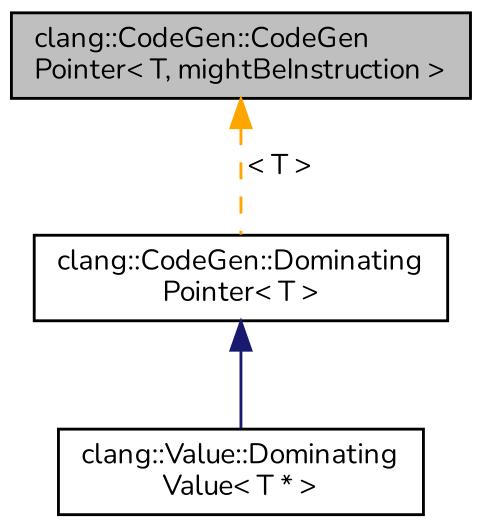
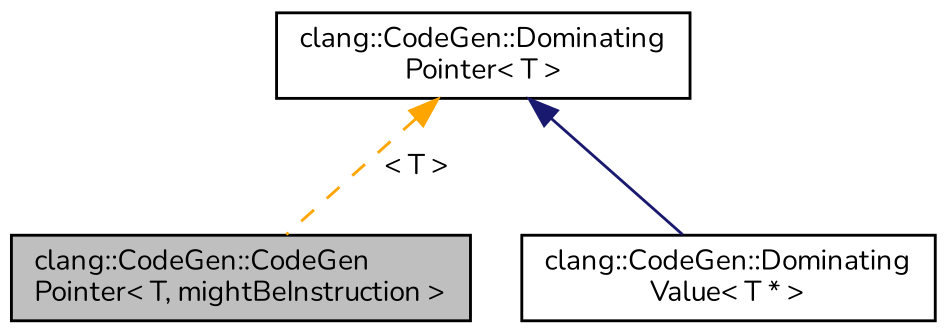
edge "clang::CodeGen::Dominating Pointer< T >" -> "clang::CodeGen::CodeGen Pointer< T, mightBeInstruction >": reversed
node "clang::Value::Dominating Value< T * >": label "clang::Value::Dominating Value< T * >" -> "clang::CodeGen::Dominating Value< T * >"
